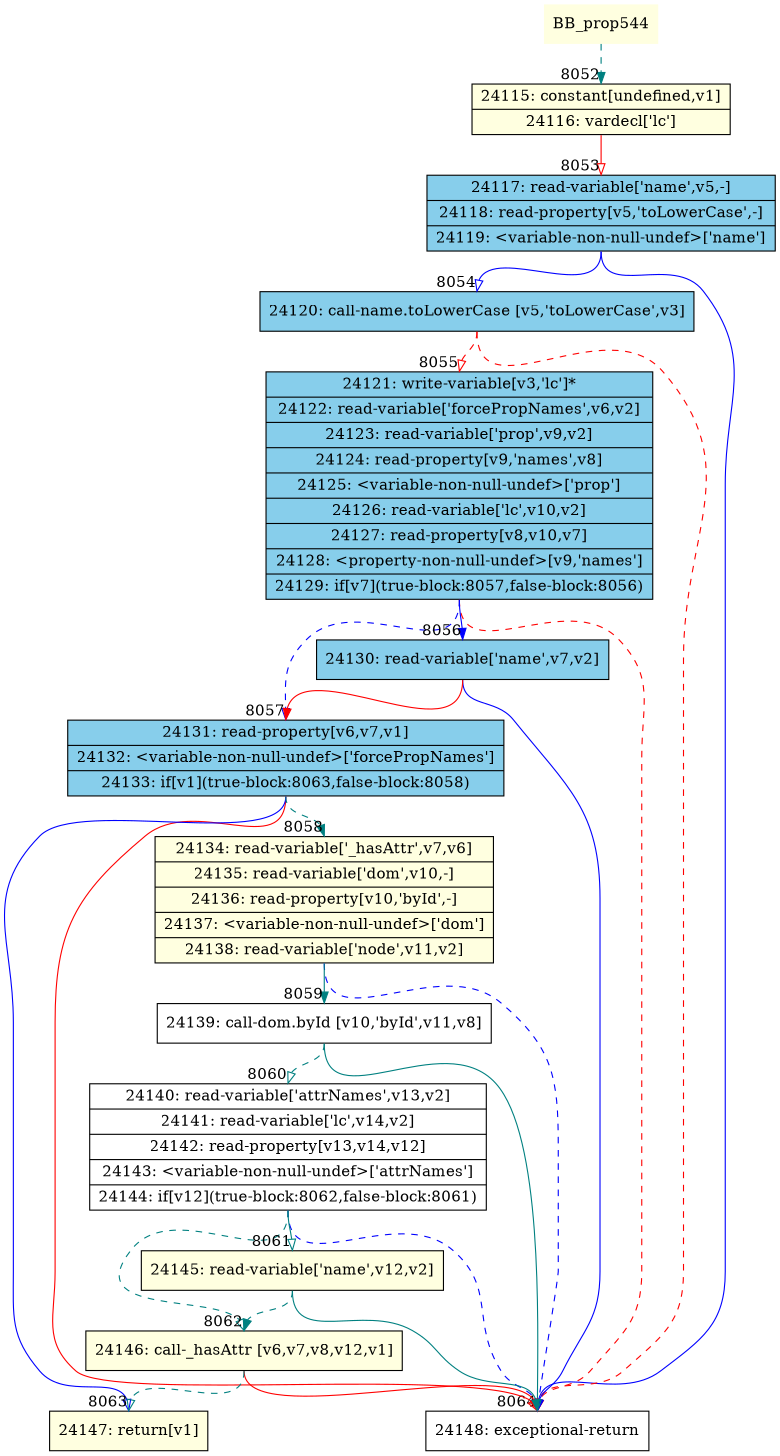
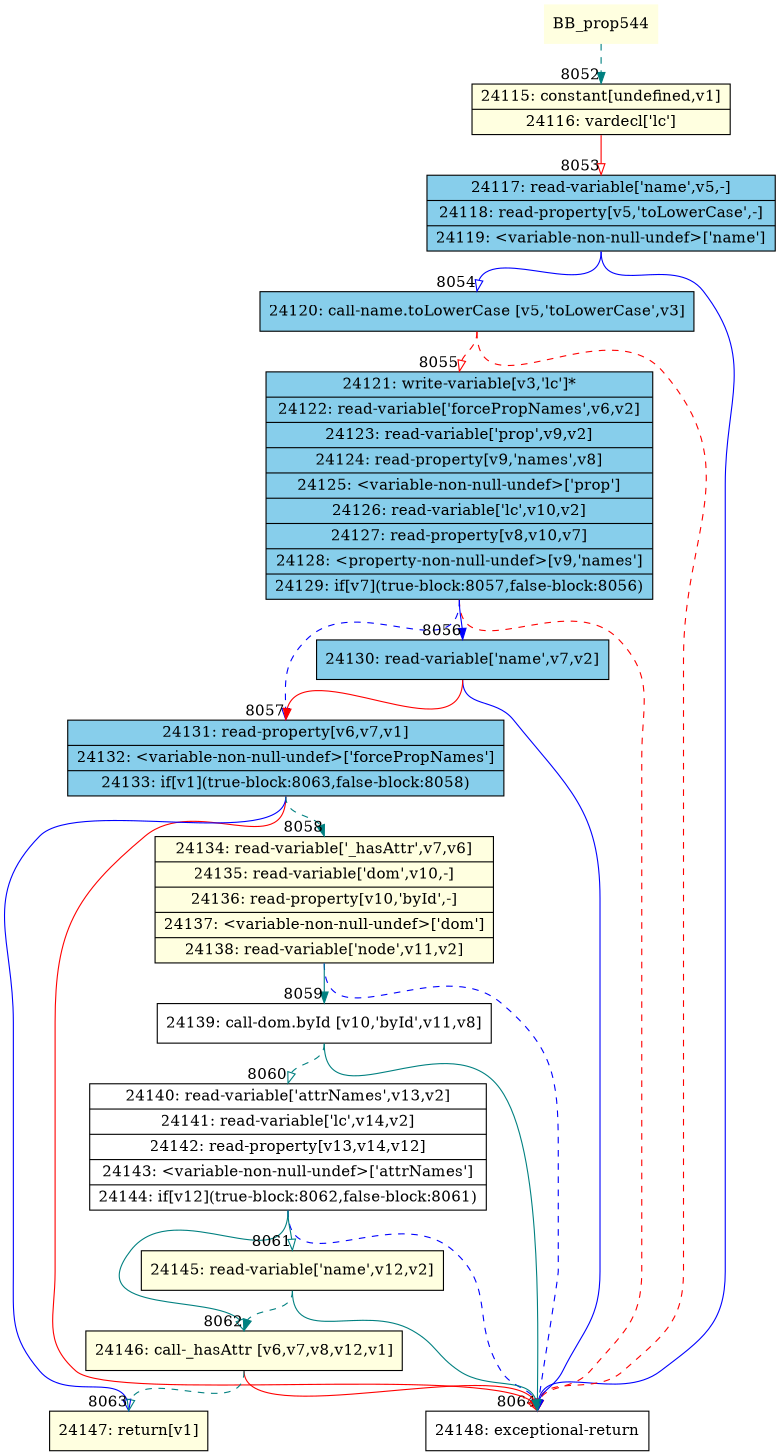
edge "24140: read-variable['attrNames',v13,v2]" -> "24146: call-_hasAttr [v6,v7,v8,v12,v1]": style dashed -> solid
